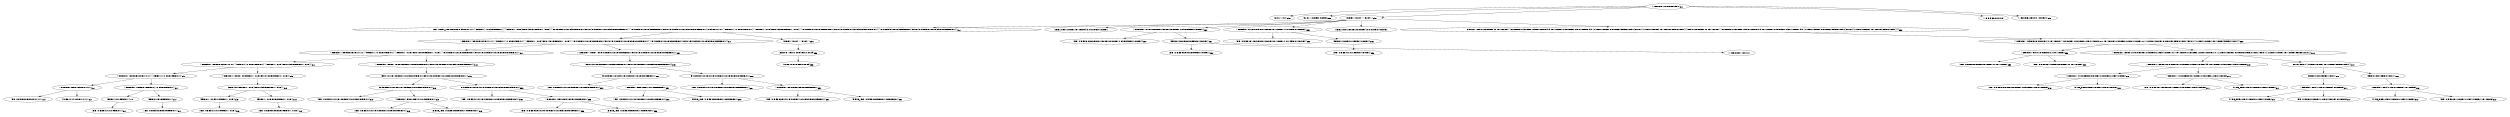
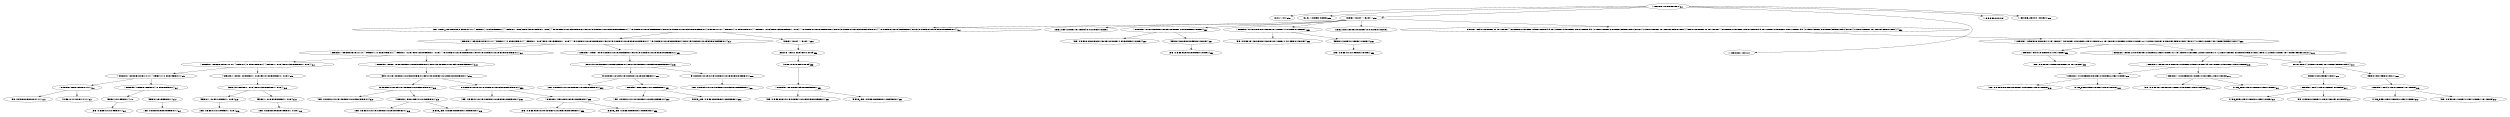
edge "(getClassLoader,other.getClassLoader())" -> "(MODIFIER,VIRTUAL)": now "(METHOD,similarDefinition)" -> "(MODIFIER,VIRTUAL)"
node "(IDENTIFIER,oldLoader,oldLoader == newLoader)": removed
edge "(extractClassname,this.extractClassname(adaptToClass))" -> "(<operator>.fieldAccess,this.adaptToClass)": added
edge "(extractClassname,this.extractClassname(other.adaptToClass))" -> "(<operator>.fieldAccess,other.adaptToClass)": now "(LITERAL,false,return false;)" -> "(<operator>.fieldAccess,other.adaptToClass)"
edge "(<operator>.notEquals,getClass() != other.getClass())" -> "(getClass,other.getClass())": removed
